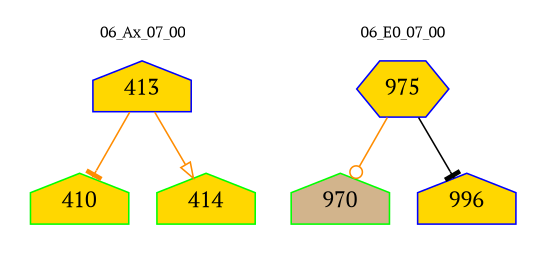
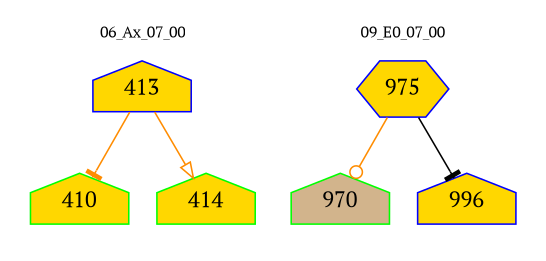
cluster "06_E0_07_00": label "06_E0_07_00" -> "09_E0_07_00"
